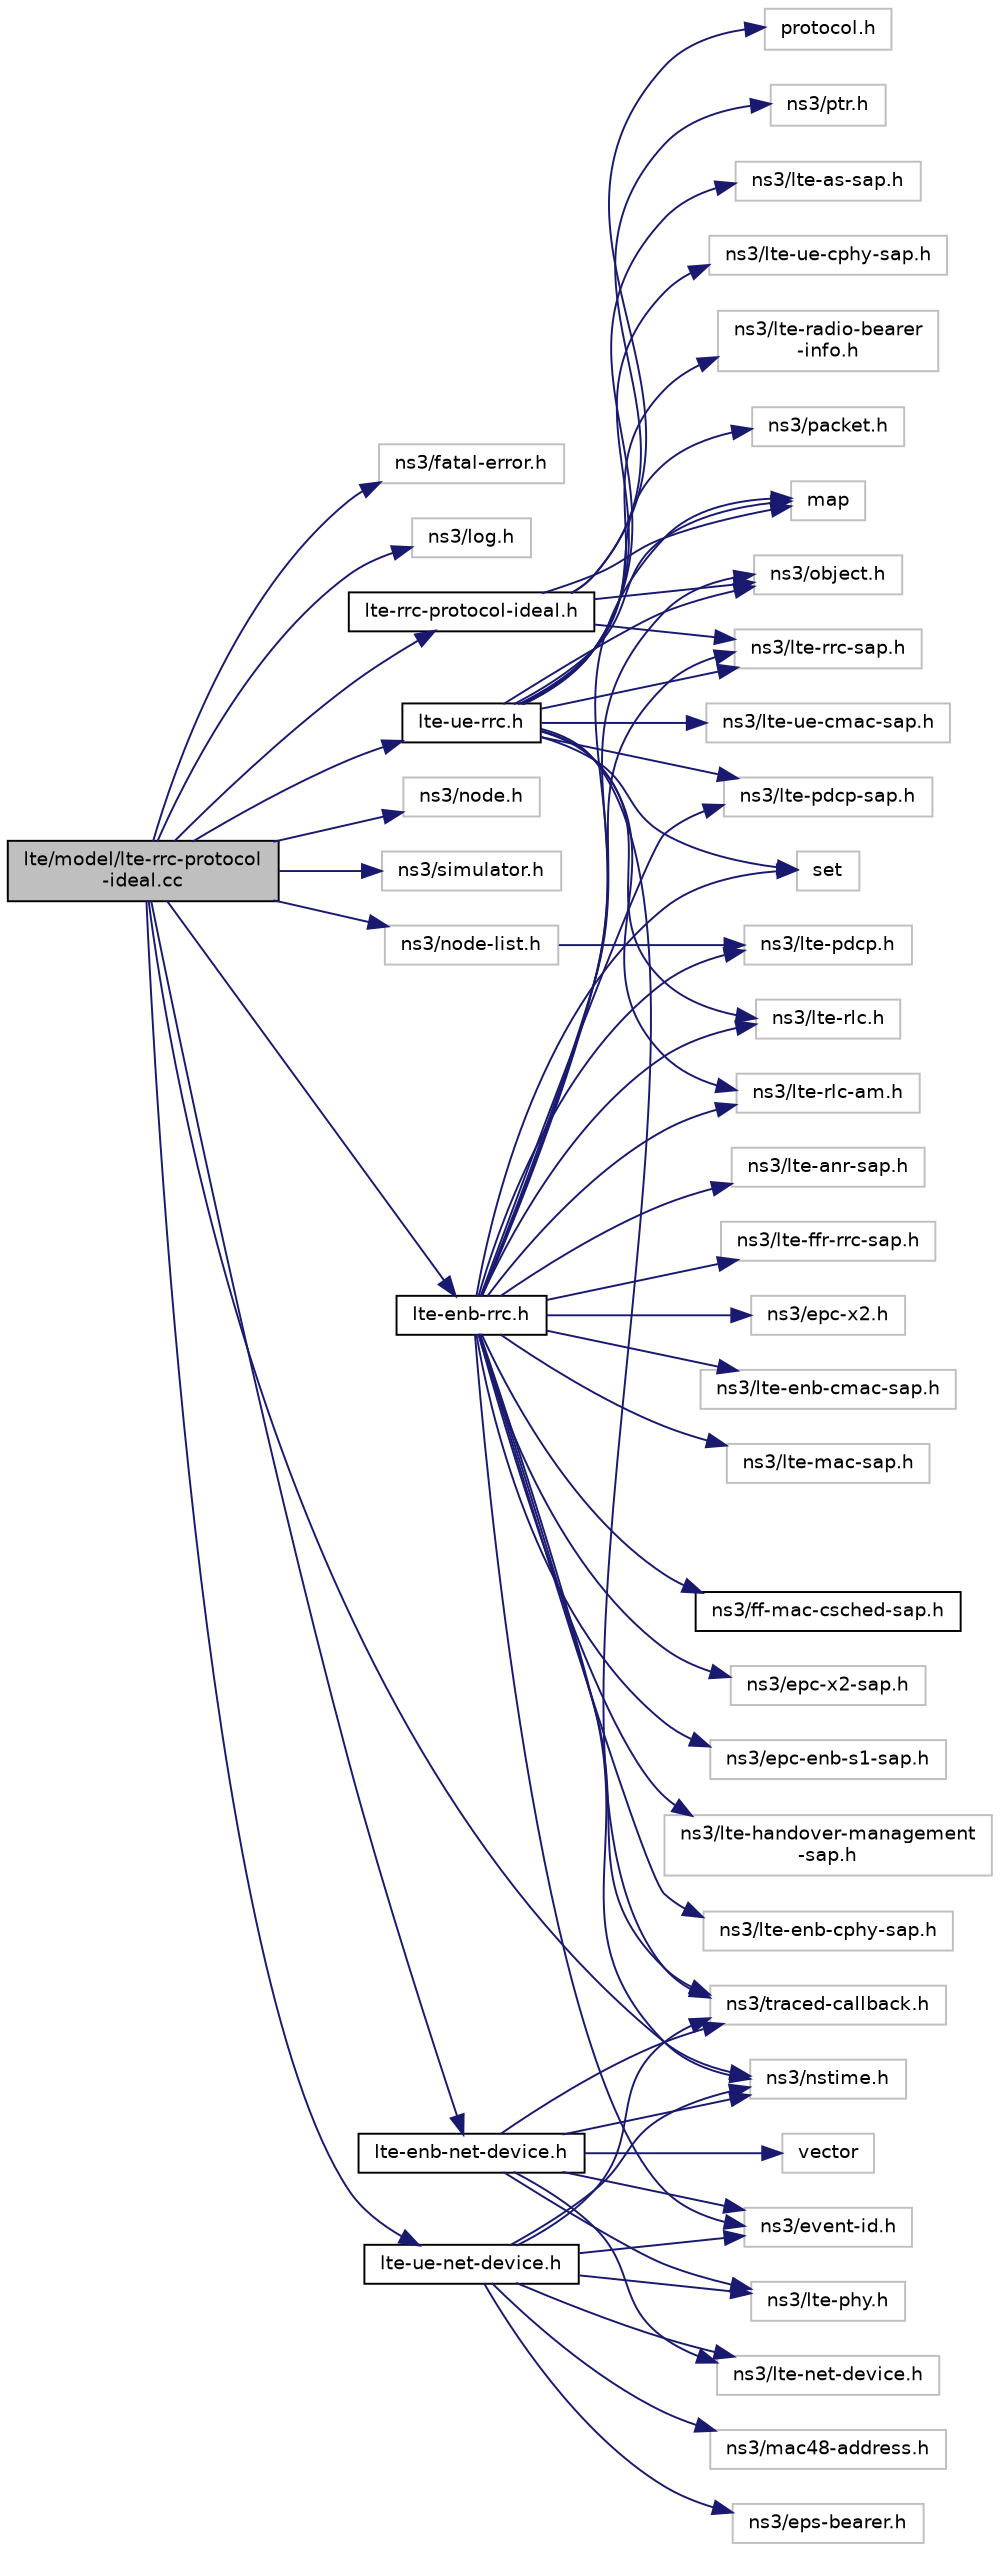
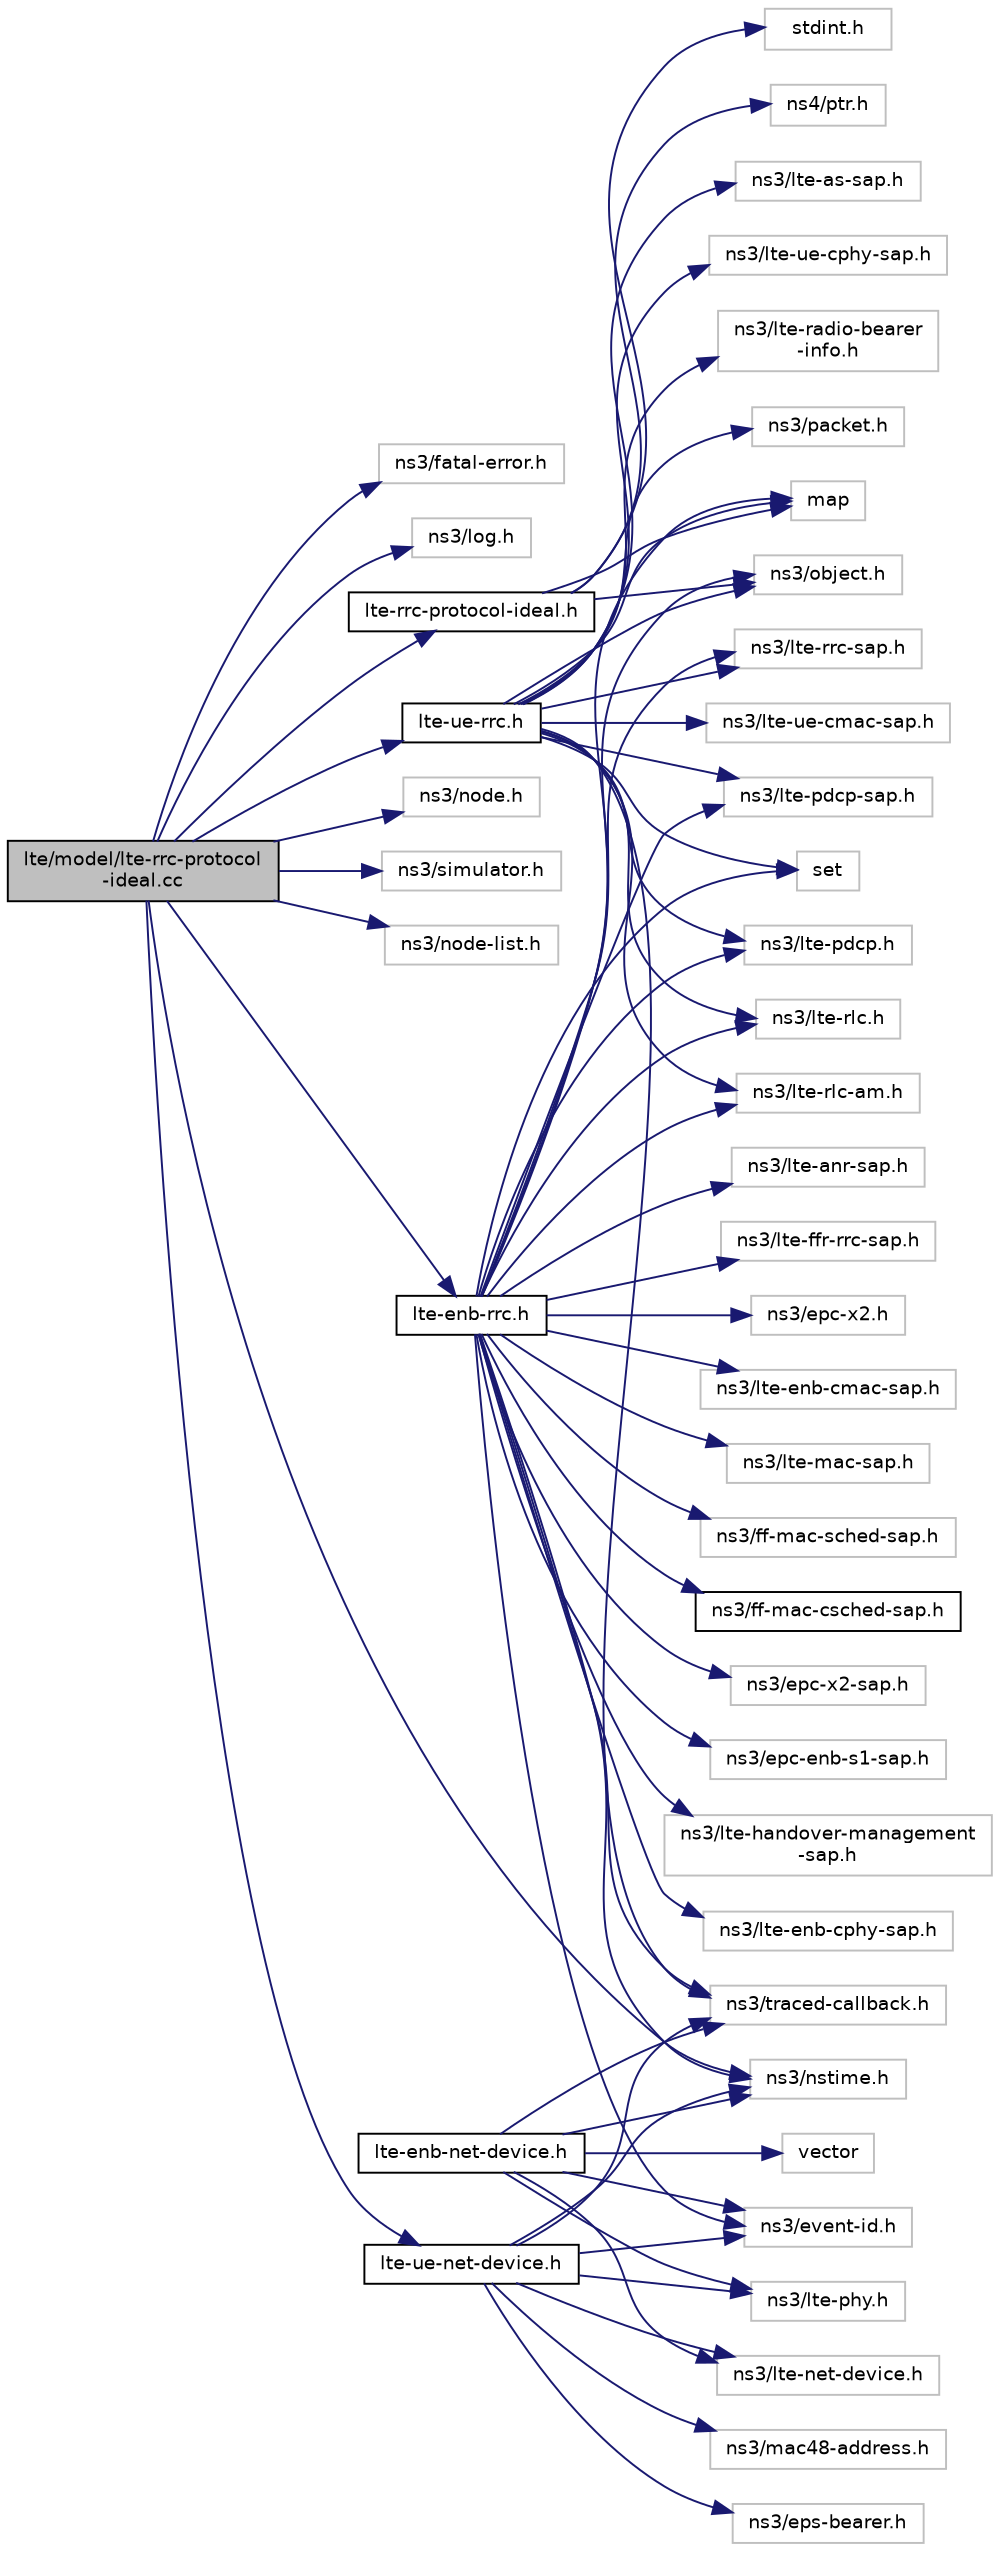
node "protocol.h": label "protocol.h" -> "stdint.h"
node "ns3/ptr.h": label "ns3/ptr.h" -> "ns4/ptr.h"
edge "lte-rrc-protocol-ideal.h" -> "ns3/lte-rrc-sap.h": removed
edge "ns3/node-list.h" -> "ns3/lte-pdcp.h": now "lte-ue-rrc.h" -> "ns3/lte-pdcp.h"
edge "lte/model/lte-rrc-protocol -ideal.cc" -> "lte-enb-net-device.h": removed
node "ns3/ff-mac-sched-sap.h": added
